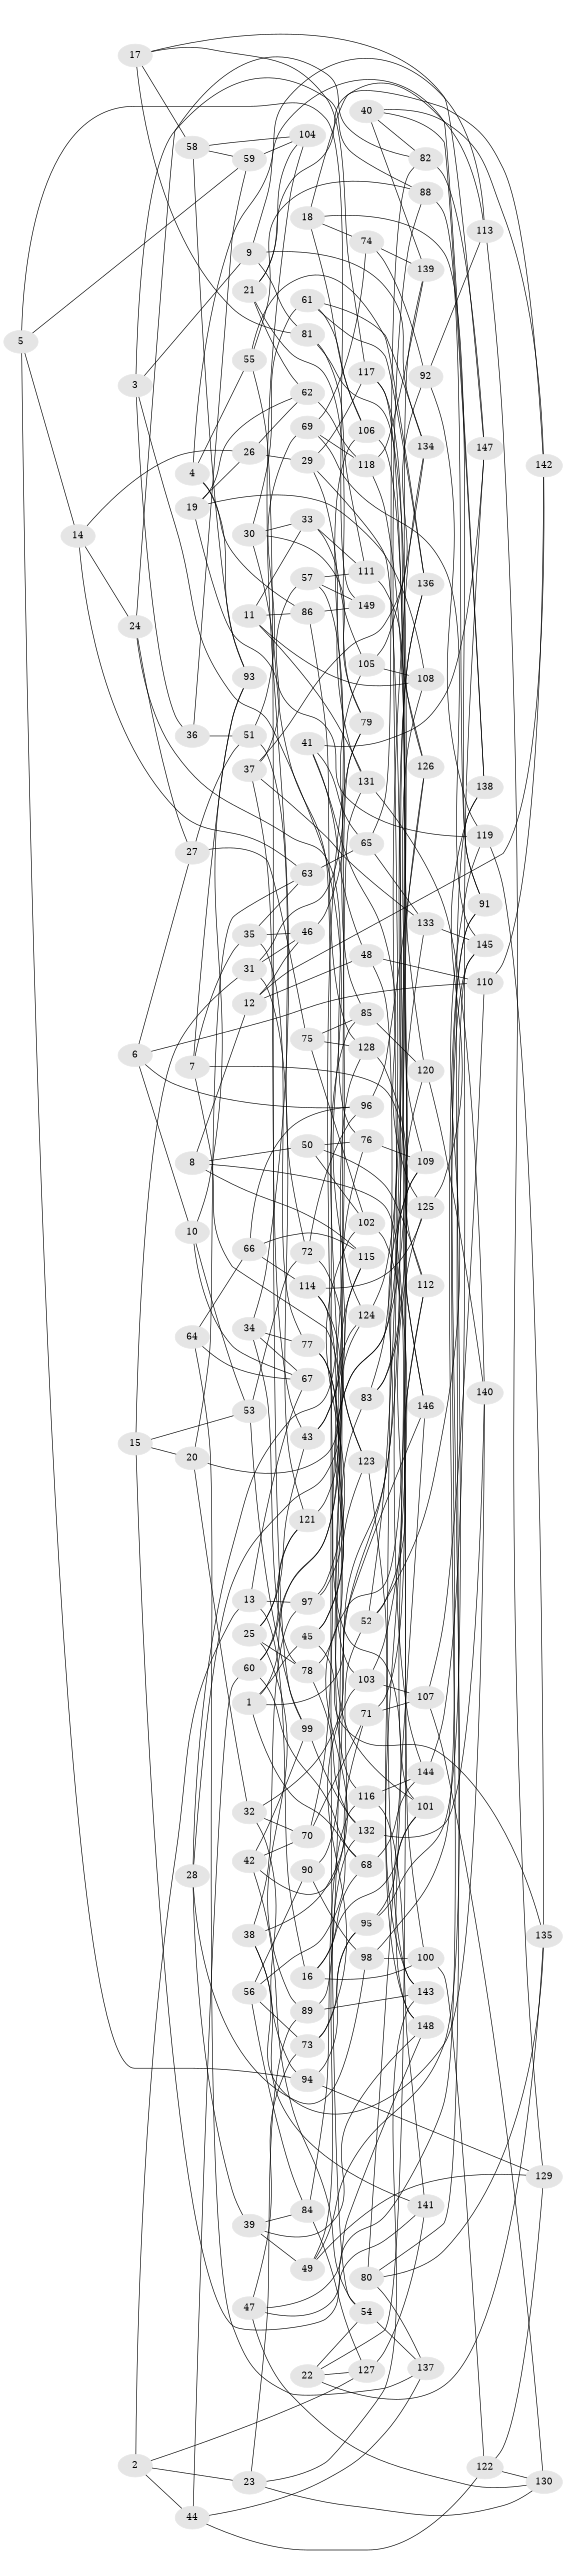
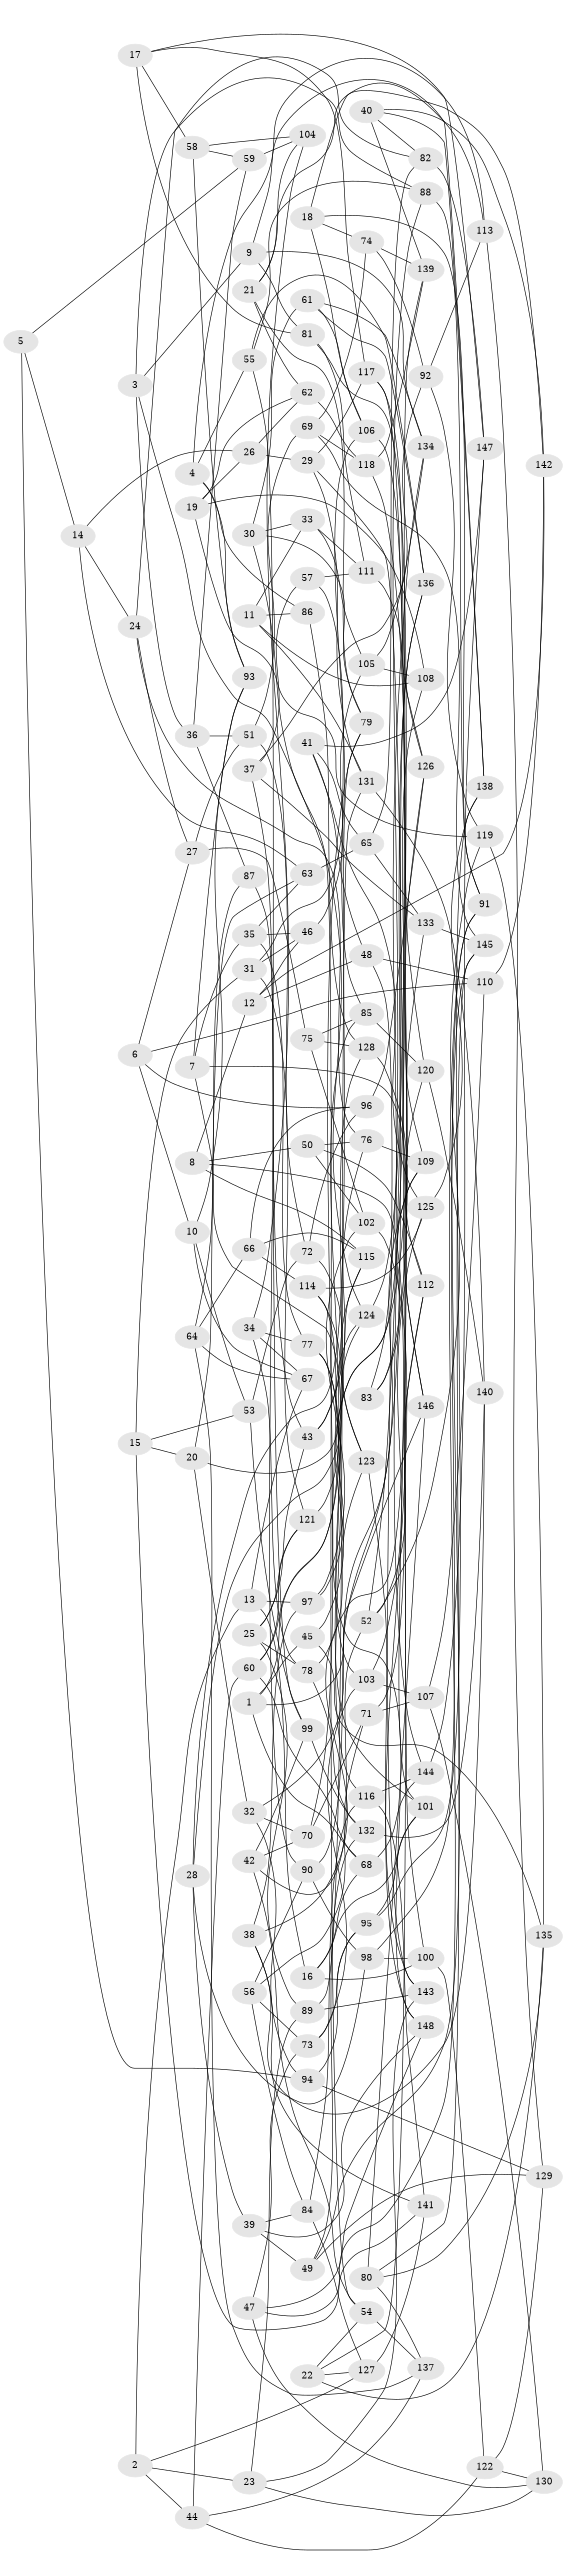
node "149": removed
node "87": added
edge "83" -- "45": removed
